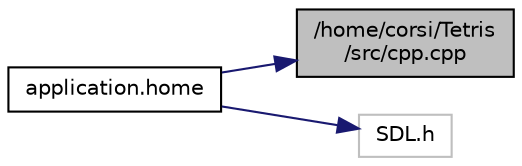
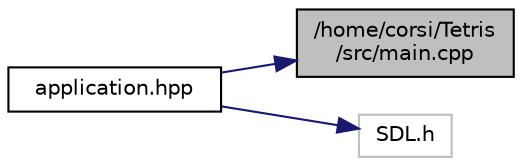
node "/home/corsi/Tetris /src/cpp.cpp": label "/home/corsi/Tetris /src/cpp.cpp" -> "/home/corsi/Tetris /src/main.cpp"
node "application.home": label "application.home" -> "application.hpp"
